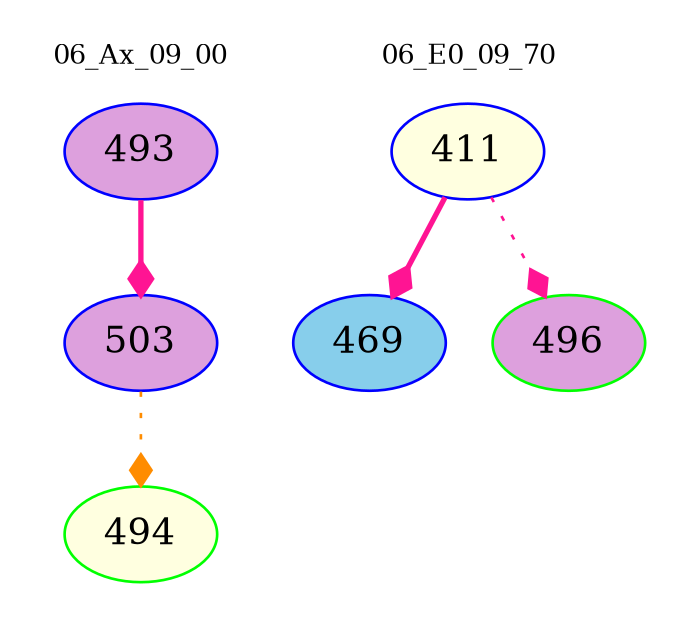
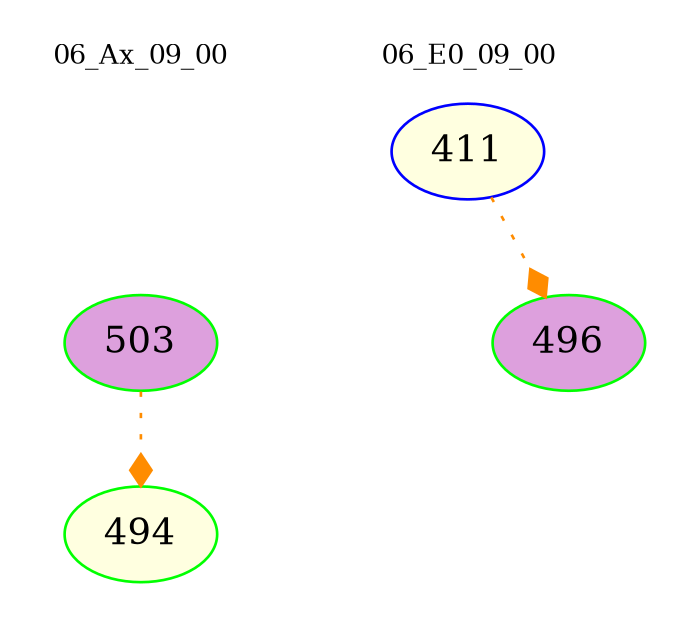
cluster "06_E0_09_70": label "06_E0_09_70" -> "06_E0_09_00"
node "493": removed
edge "411" -> "496": color deeppink -> darkorange
node "503": color blue -> green
node "469": removed
